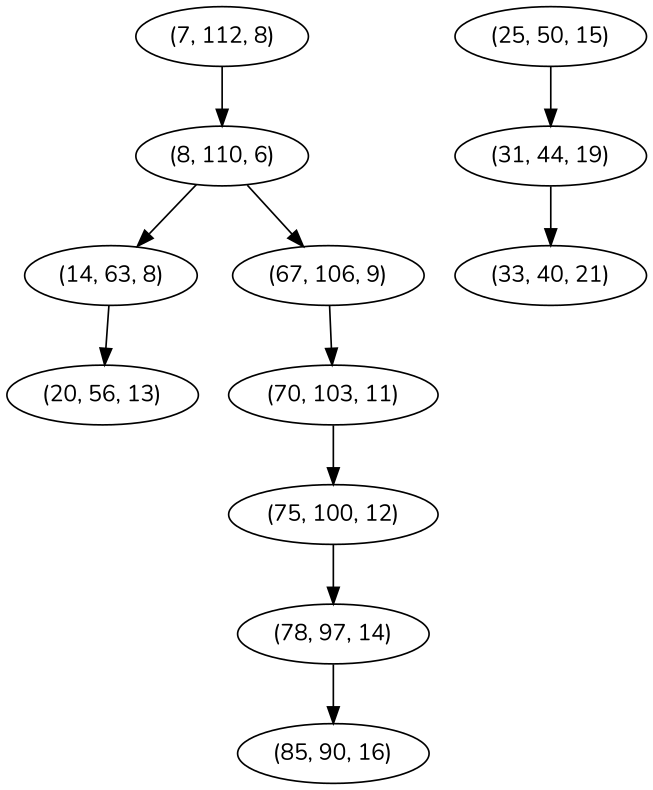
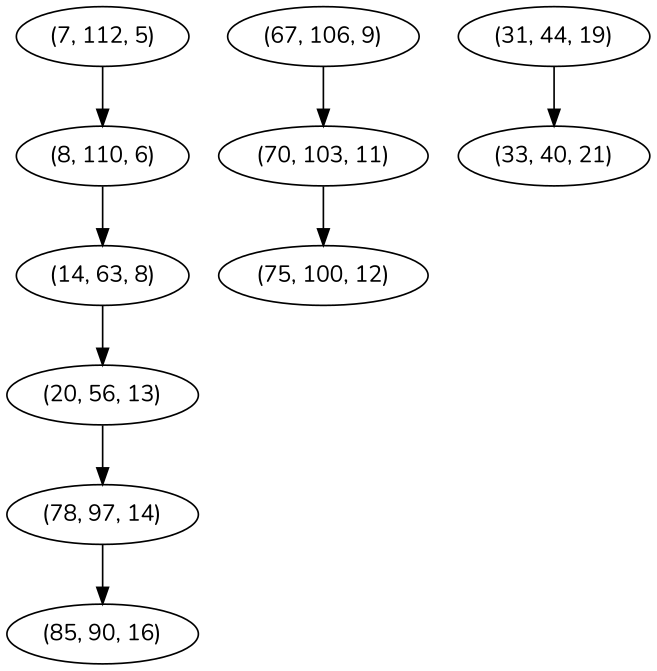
node "(7, 112, 8)": label "(7, 112, 8)" -> "(7, 112, 5)"
node "(25, 50, 15)": removed
edge "(8, 110, 6)" -> "(67, 106, 9)": removed
edge "(75, 100, 12)" -> "(78, 97, 14)": now "(20, 56, 13)" -> "(78, 97, 14)"
